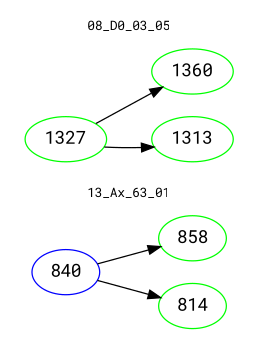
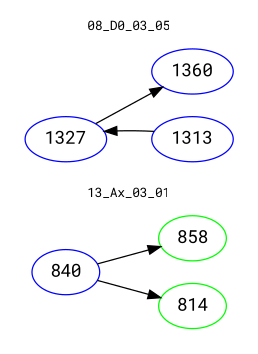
node "1360": color green -> blue
node "1327": color green -> blue
node "1313": color green -> blue
edge "1327" -> "1313": reversed
cluster "13_Ax_63_01": label "13_Ax_63_01" -> "13_Ax_03_01"
